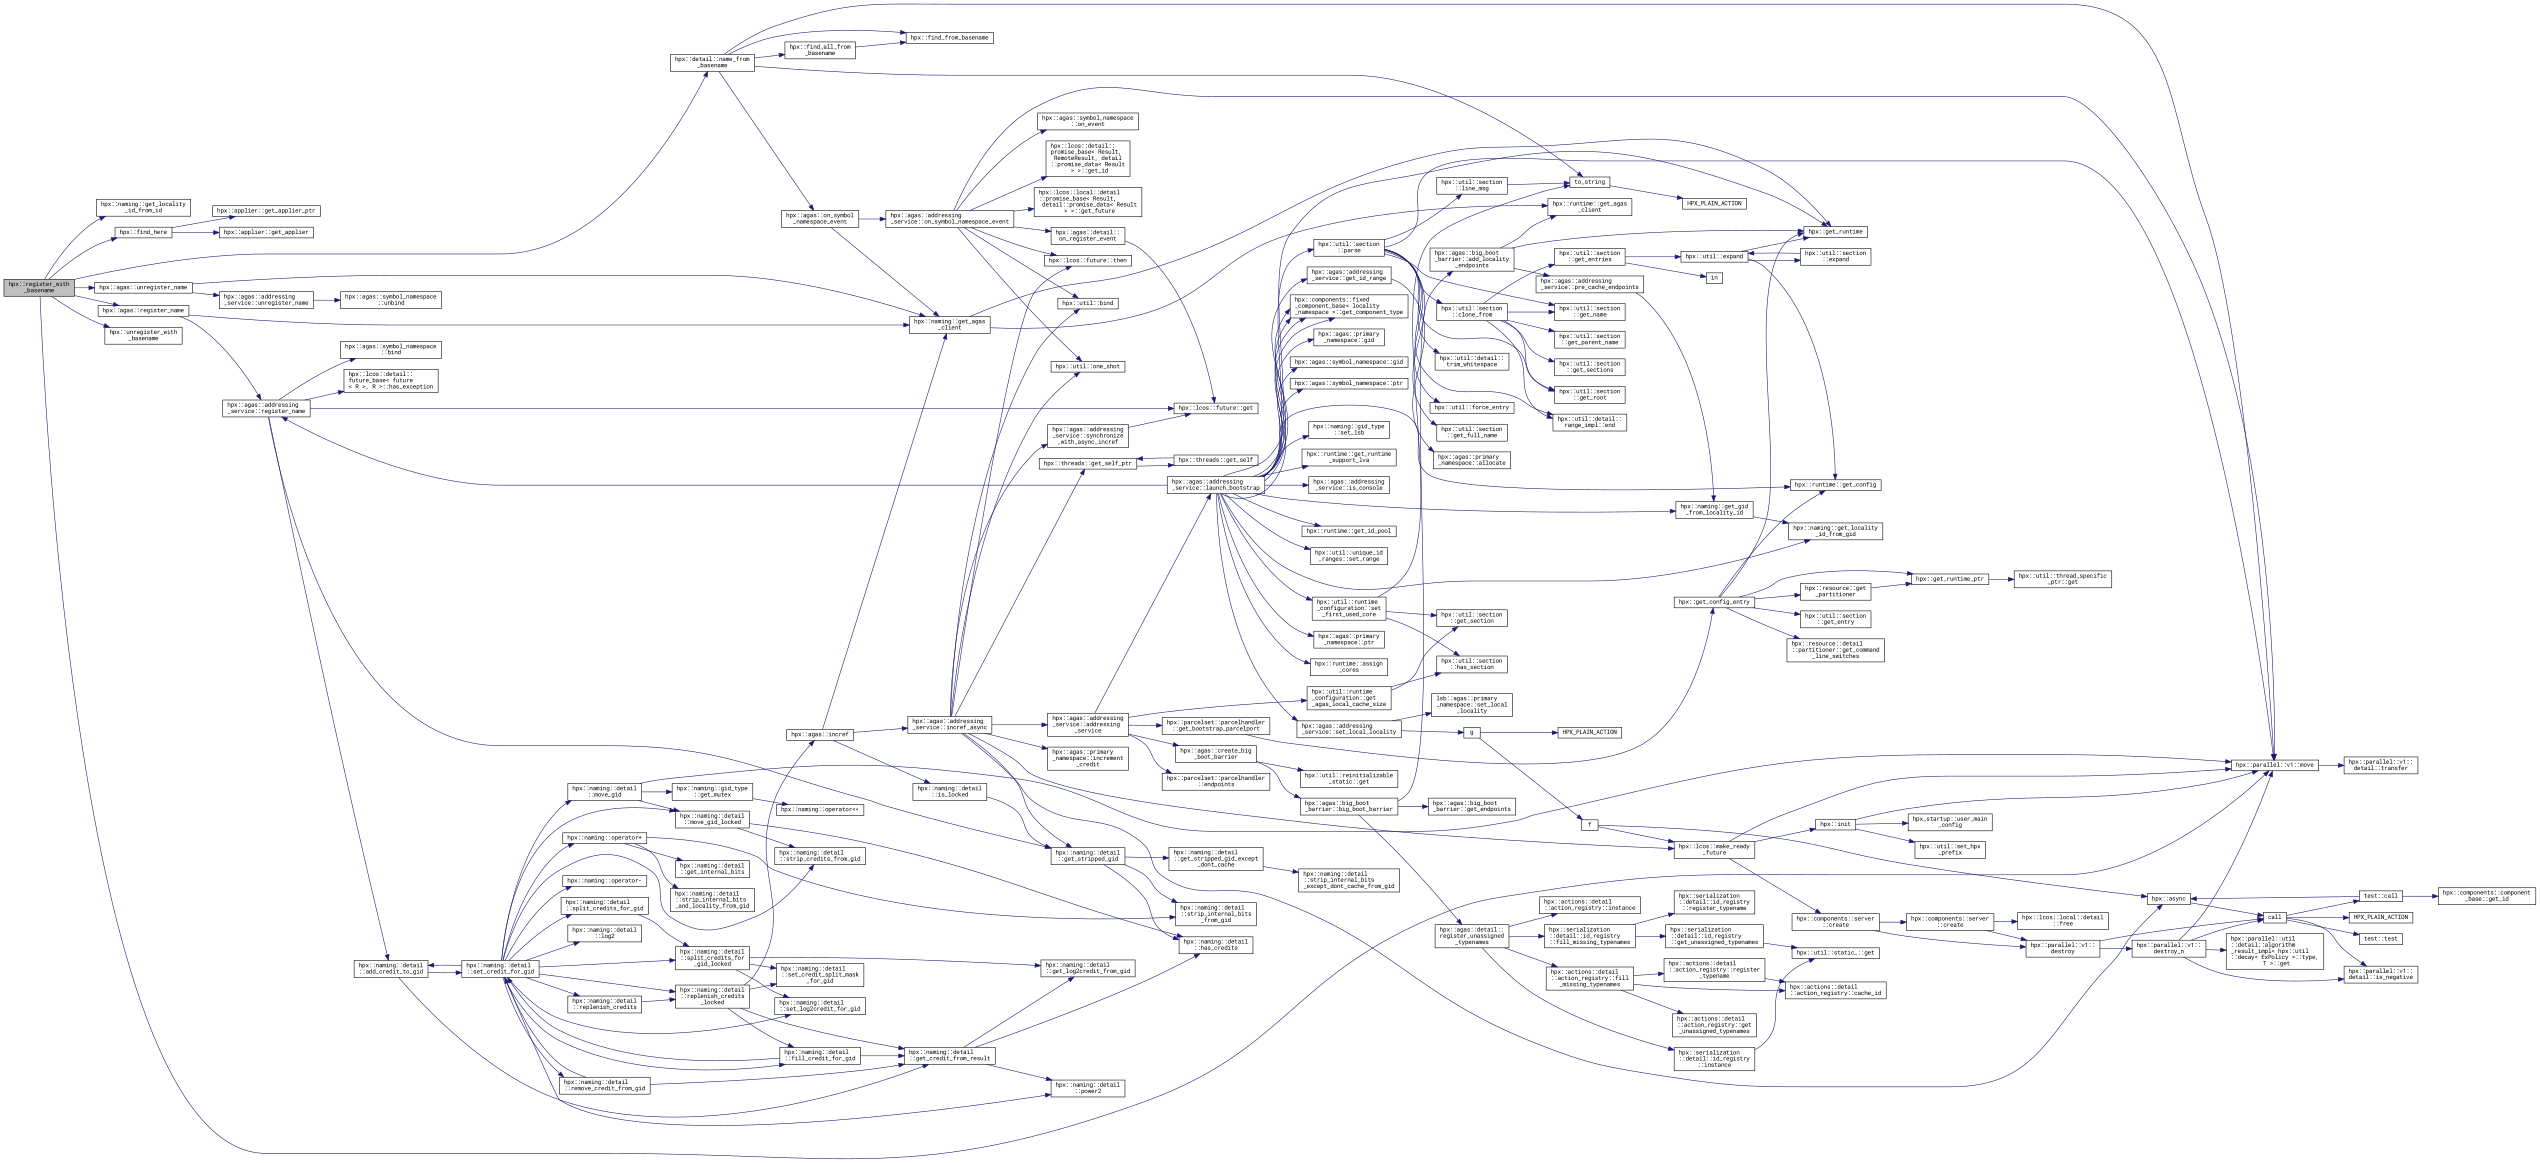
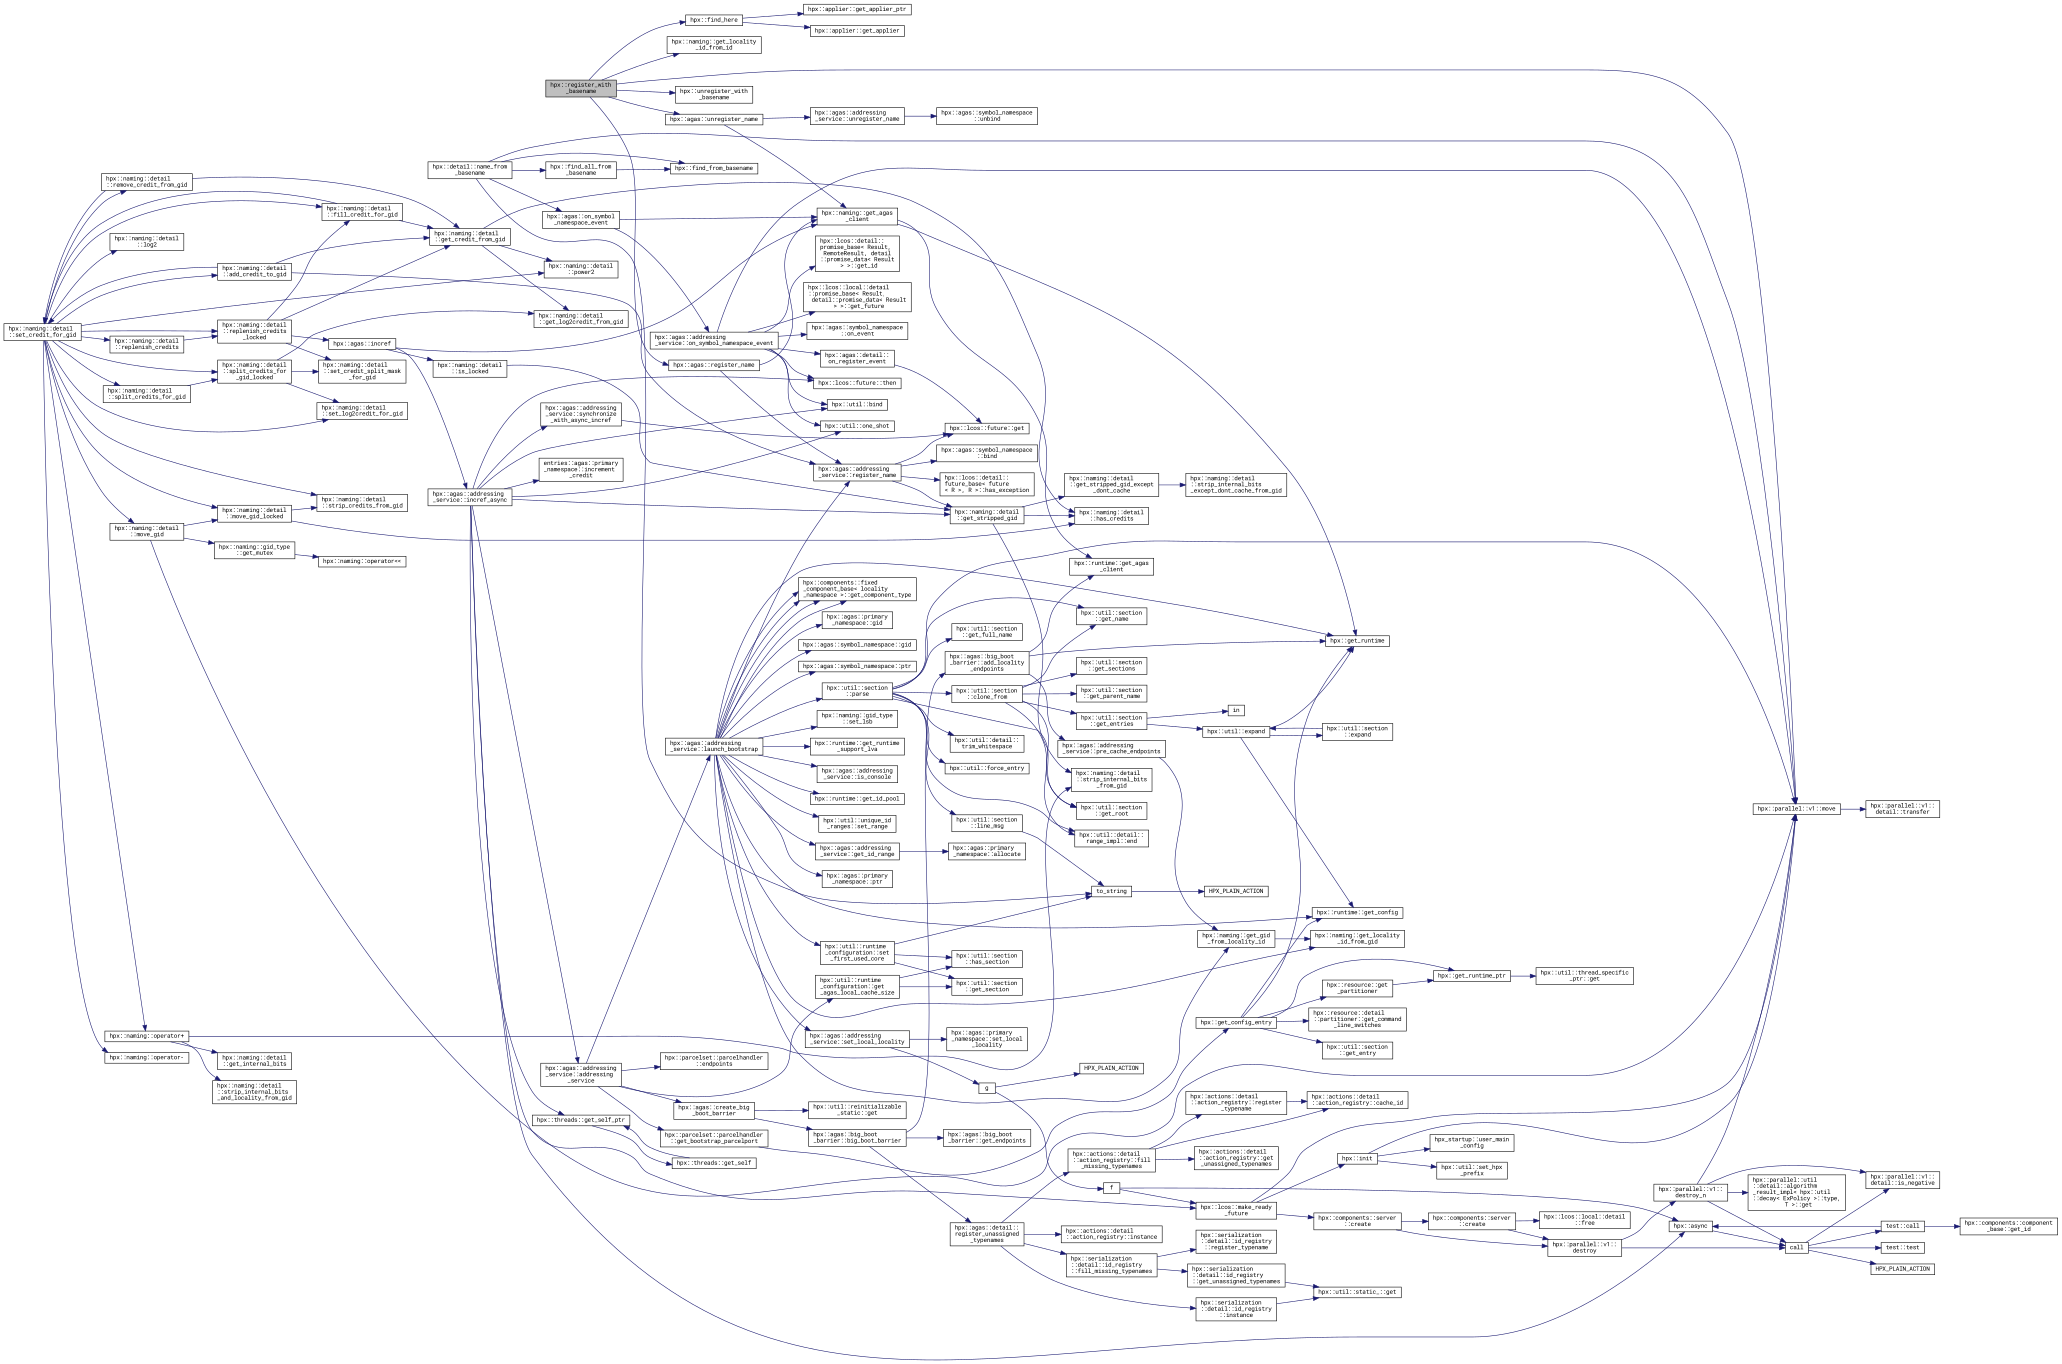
edge "hpx::register_with _basename" -> "hpx::detail::name_from _basename": removed
node "hpx::runtime::assign _cores": removed
edge "hpx::agas::addressing _service::register_name" -> "hpx::naming::detail ::add_credit_to_gid": reversed
node "lsb::agas::primary _namespace::set_local _locality": label "lsb::agas::primary _namespace::set_local _locality" -> "hpx::agas::primary _namespace::set_local _locality"
node "hpx::agas::primary _namespace::increment _credit": label "hpx::agas::primary _namespace::increment _credit" -> "entries::agas::primary _namespace::increment _credit"
node "hpx::naming::detail ::get_credit_from_result": label "hpx::naming::detail ::get_credit_from_result" -> "hpx::naming::detail ::get_credit_from_gid"
